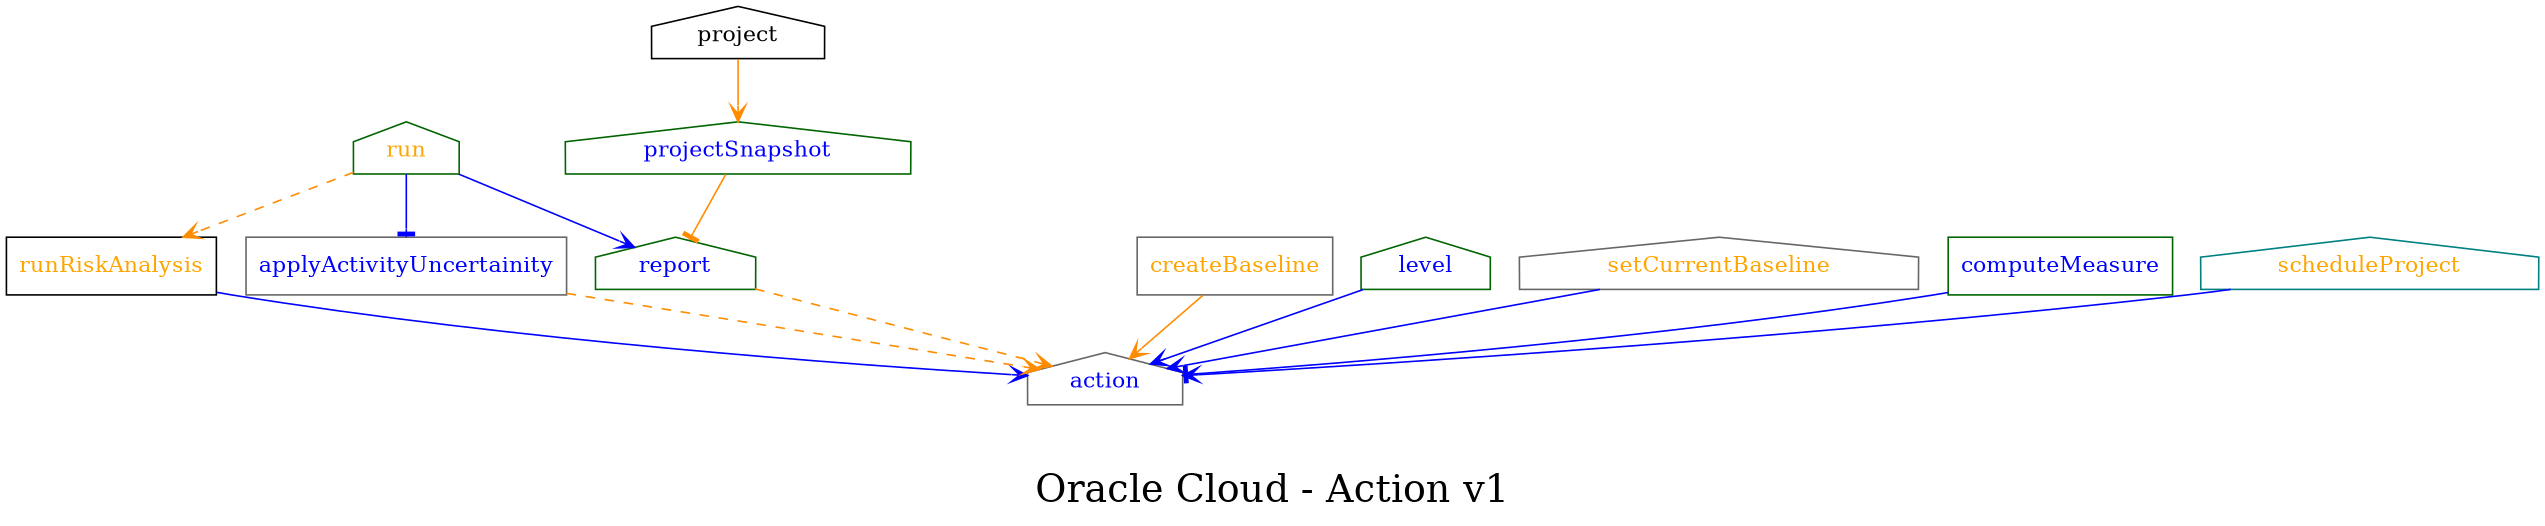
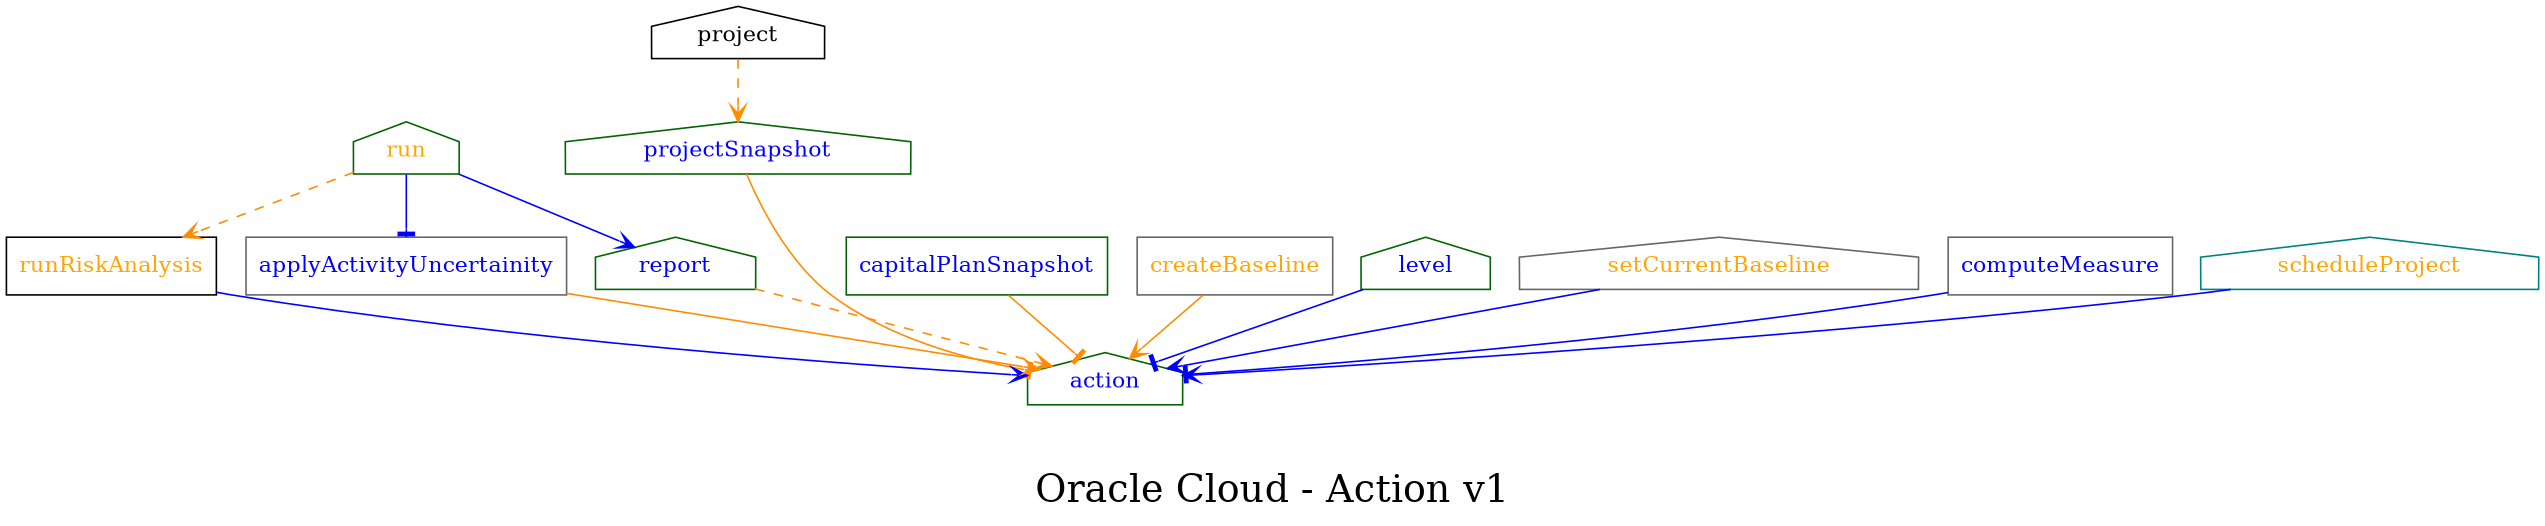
edge "project" -> "projectSnapshot": style solid -> dashed
edge "projectSnapshot" -> "report": now "projectSnapshot" -> "action"
node "capitalPlanSnapshot": added
node "computeMeasure": color darkgreen -> gray40
edge "level" -> "action": arrowhead vee -> tee
edge "applyActivityUncertainity" -> "action": style dashed -> solid
node "action": color gray40 -> darkgreen
